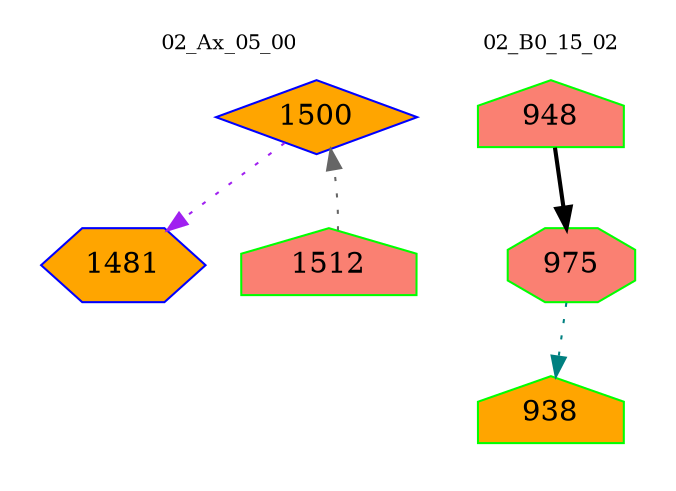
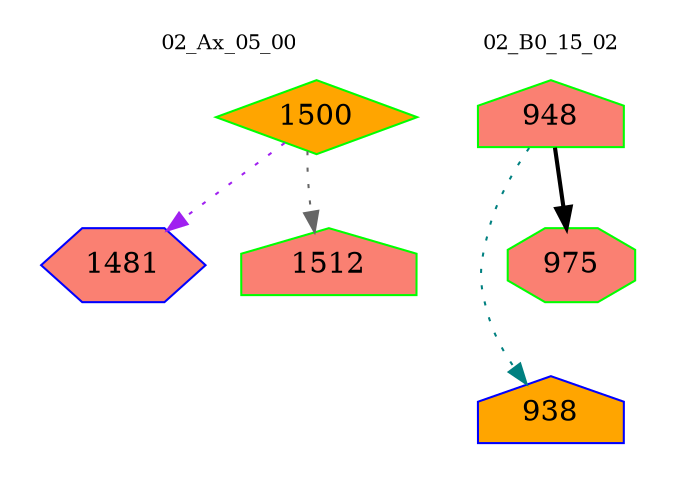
node "1500": color blue -> green
edge "1512" -> "1500": reversed
node "1481": fillcolor orange -> salmon
edge "975" -> "938": now "948" -> "938"
node "938": color green -> blue
